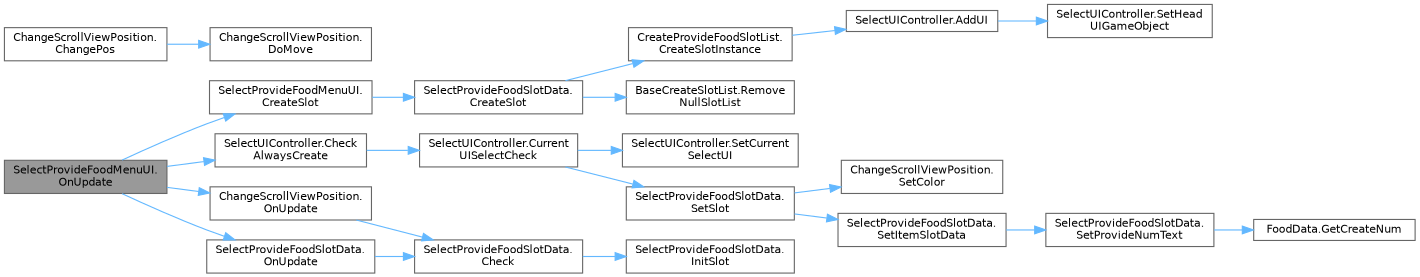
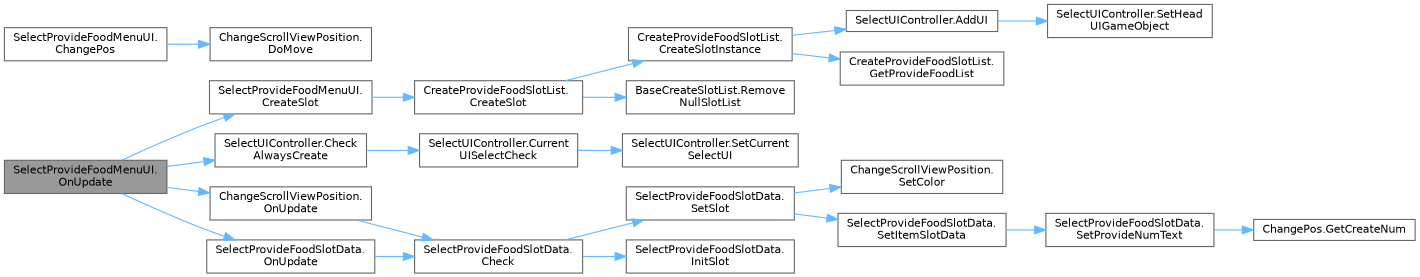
node "ChangeScrollViewPosition. ChangePos": label "ChangeScrollViewPosition. ChangePos" -> "SelectProvideFoodMenuUI. ChangePos"
node "CreateProvideFoodSlotList. GetProvideFoodList": added
node "SelectProvideFoodSlotData. CreateSlot": label "SelectProvideFoodSlotData. CreateSlot" -> "CreateProvideFoodSlotList. CreateSlot"
edge "SelectUIController.Current UISelectCheck" -> "SelectProvideFoodSlotData. SetSlot": now "SelectProvideFoodSlotData. Check" -> "SelectProvideFoodSlotData. SetSlot"
node "FoodData.GetCreateNum": label "FoodData.GetCreateNum" -> "ChangePos.GetCreateNum"
